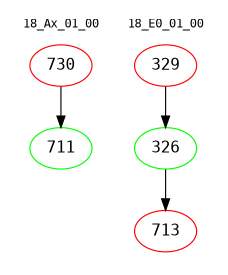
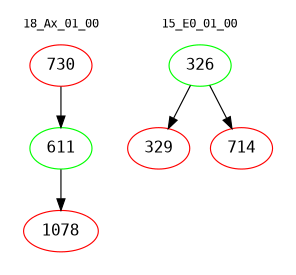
cluster "18_E0_01_00": label "18_E0_01_00" -> "15_E0_01_00"
edge "329" -> "326": reversed
node "711": label "711" -> "611"
node "1078": added
node "713": label "713" -> "714"
